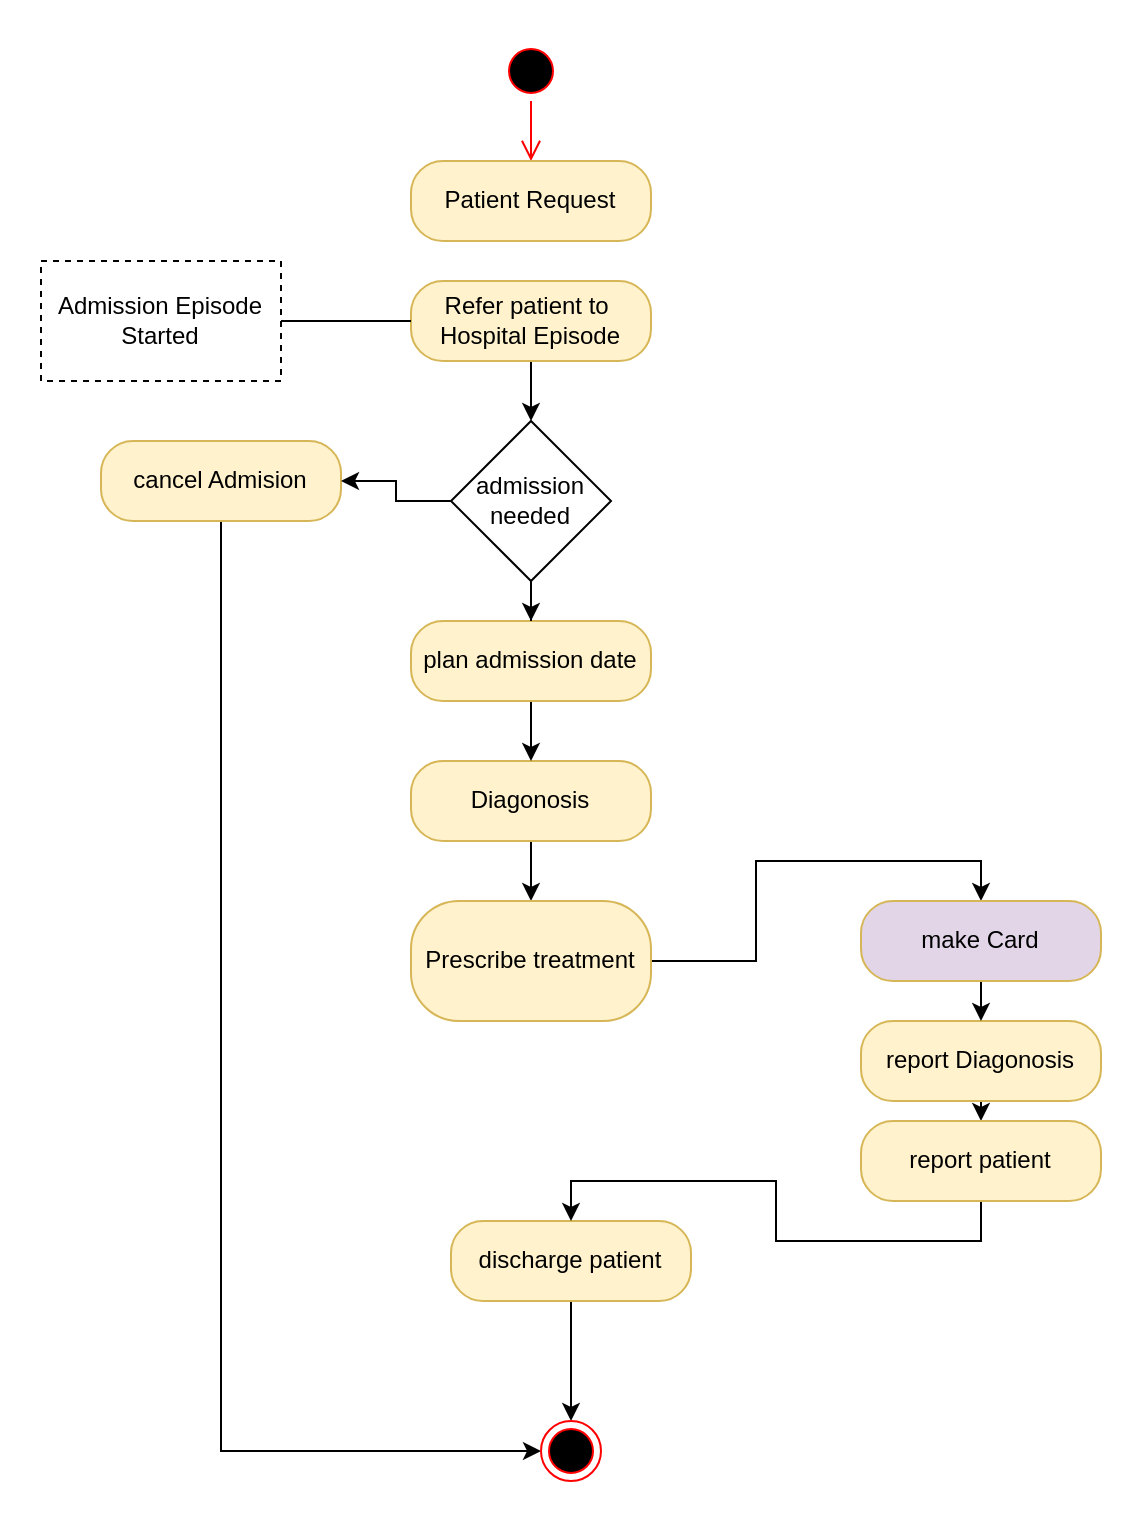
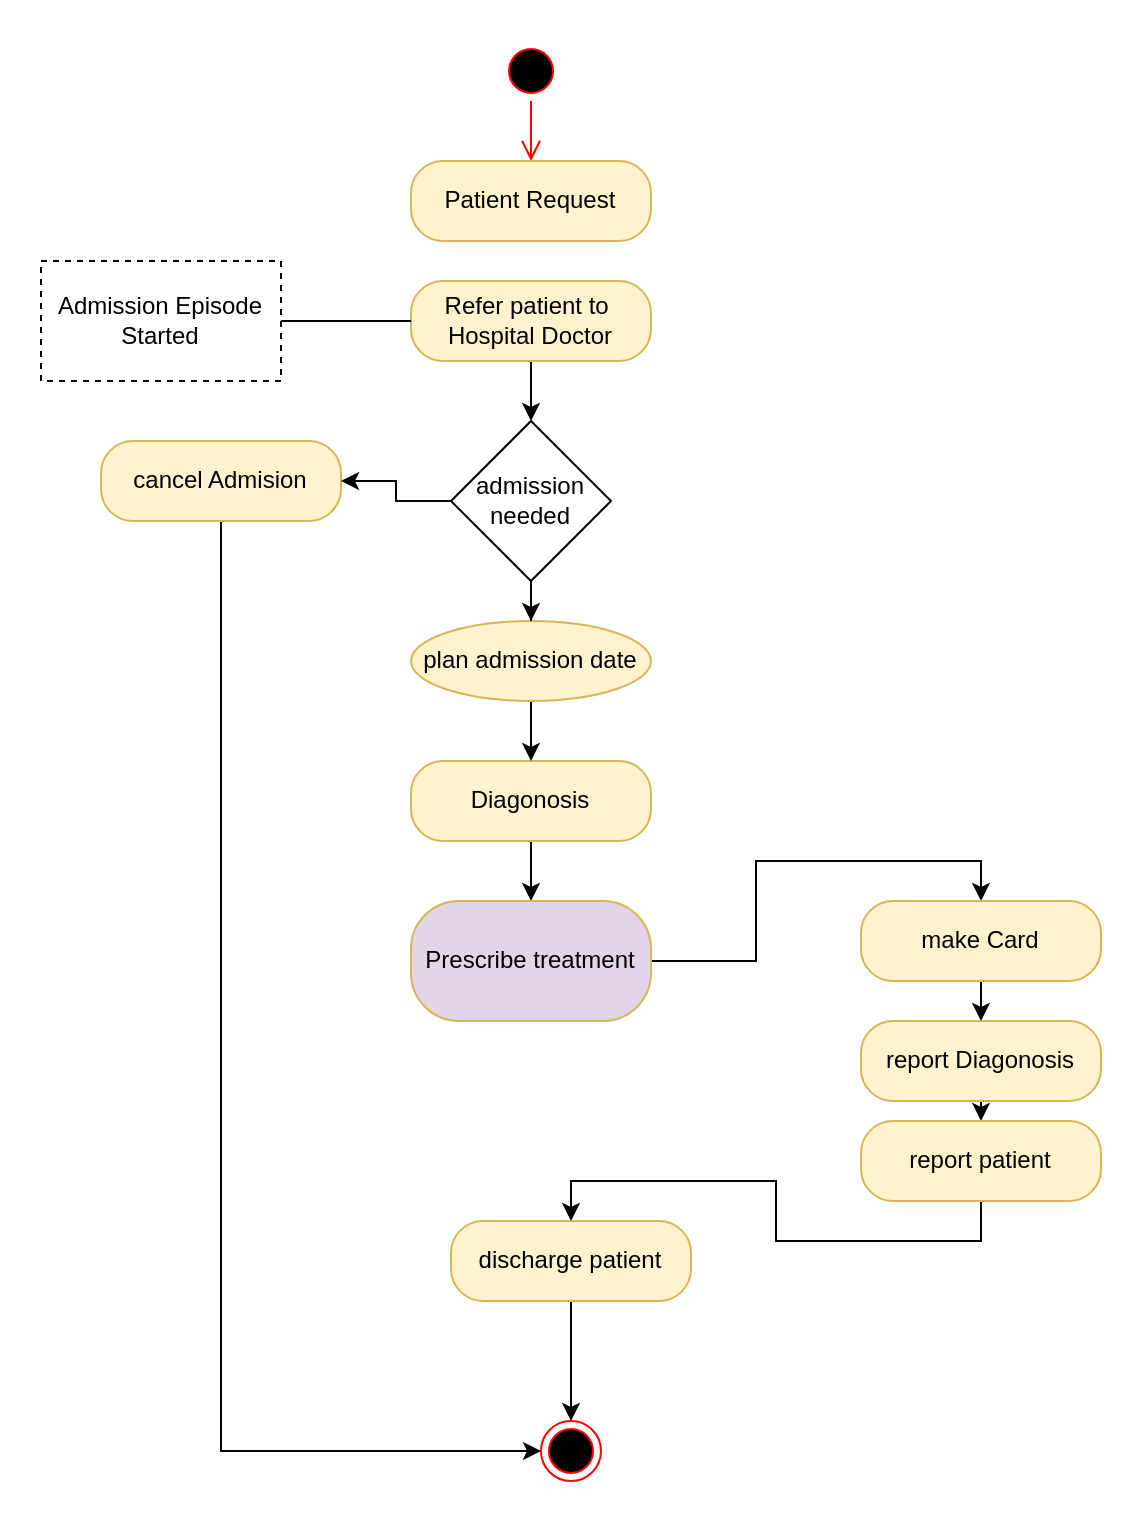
node "Refer patient to Hospital Episode": label "Refer patient to Hospital Episode" -> "Refer patient to Hospital Doctor"
node "plan admission date": shape rounded rectangle -> ellipse
node "make Card": fillcolor #e1d5e7 -> #fff2cc
node "Prescribe treatment": fillcolor #fff2cc -> #e1d5e7
